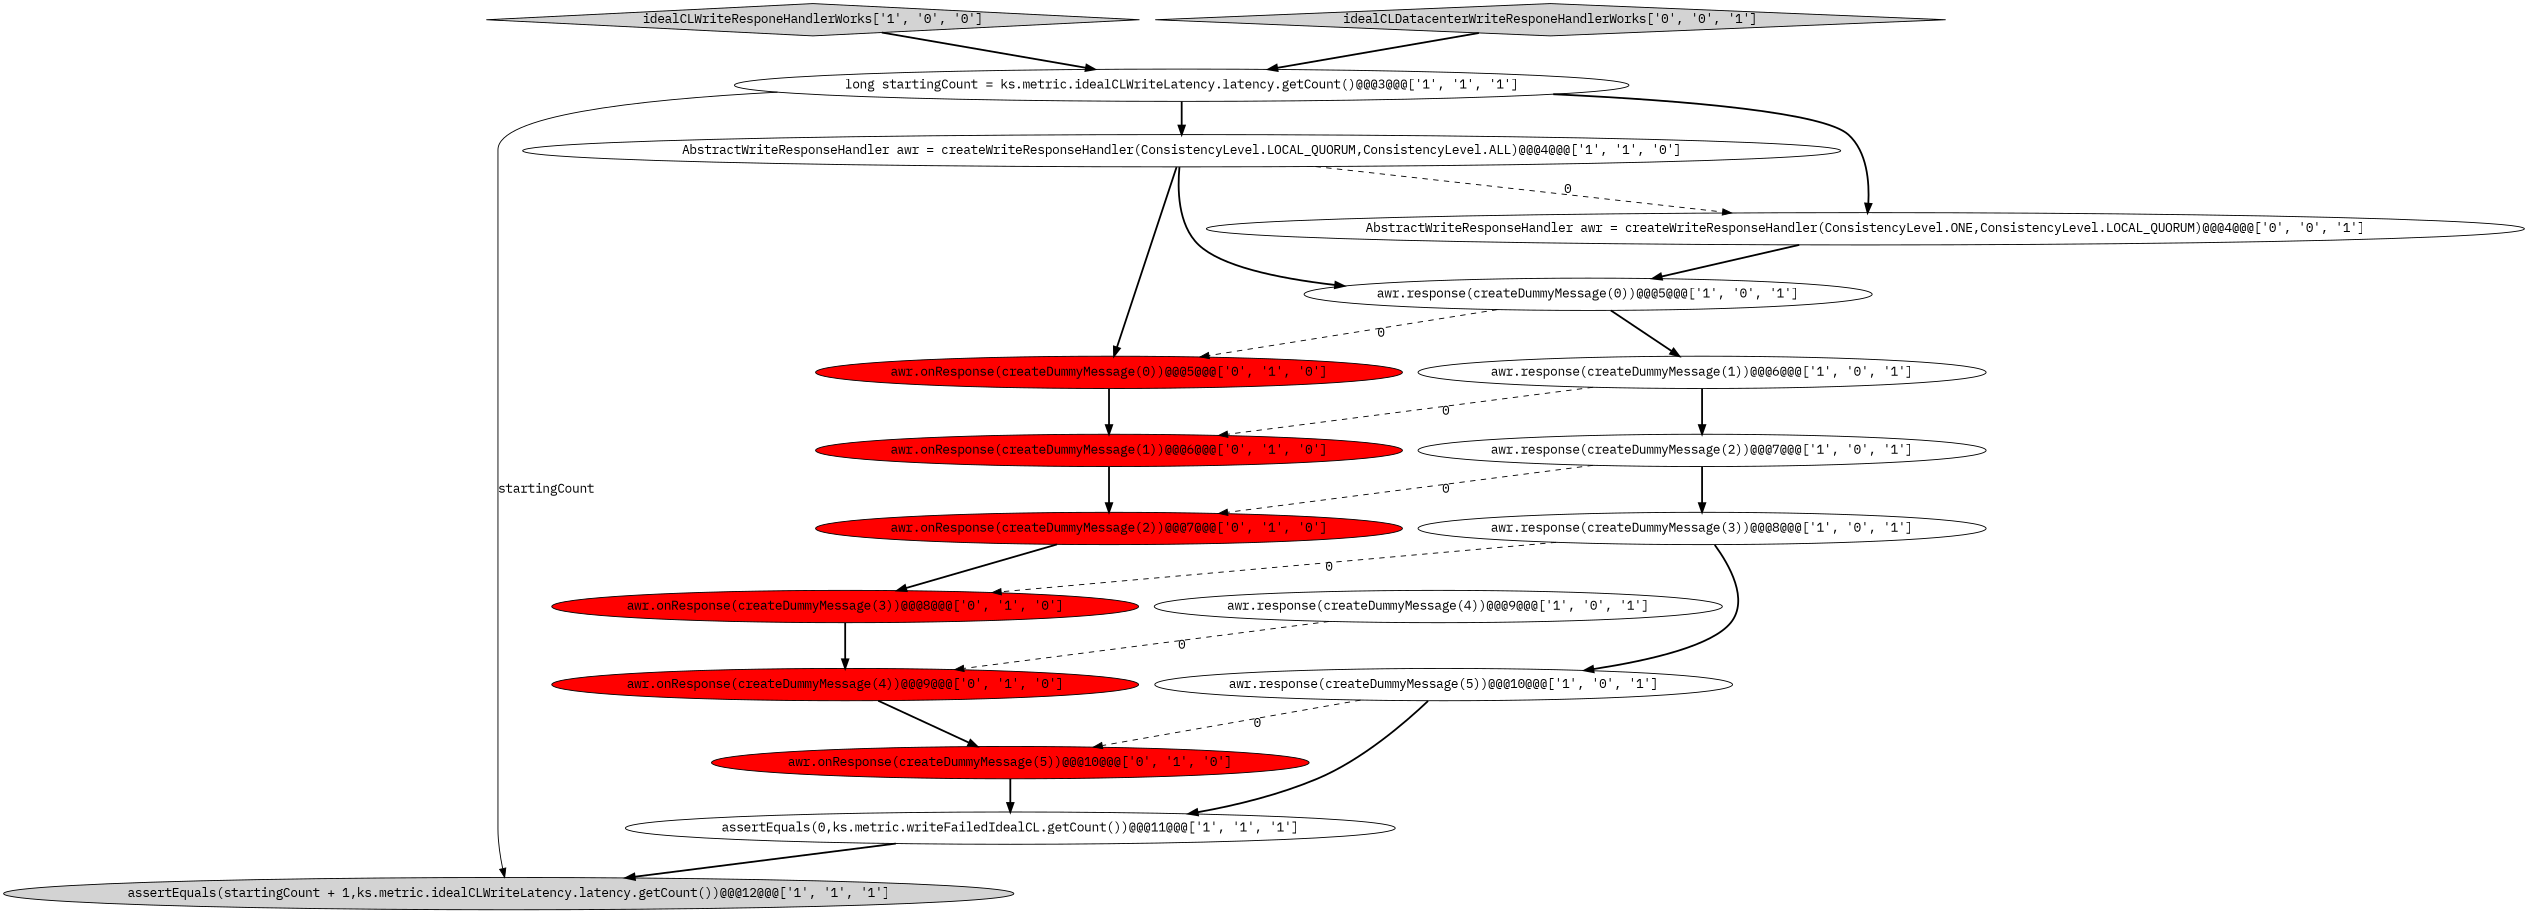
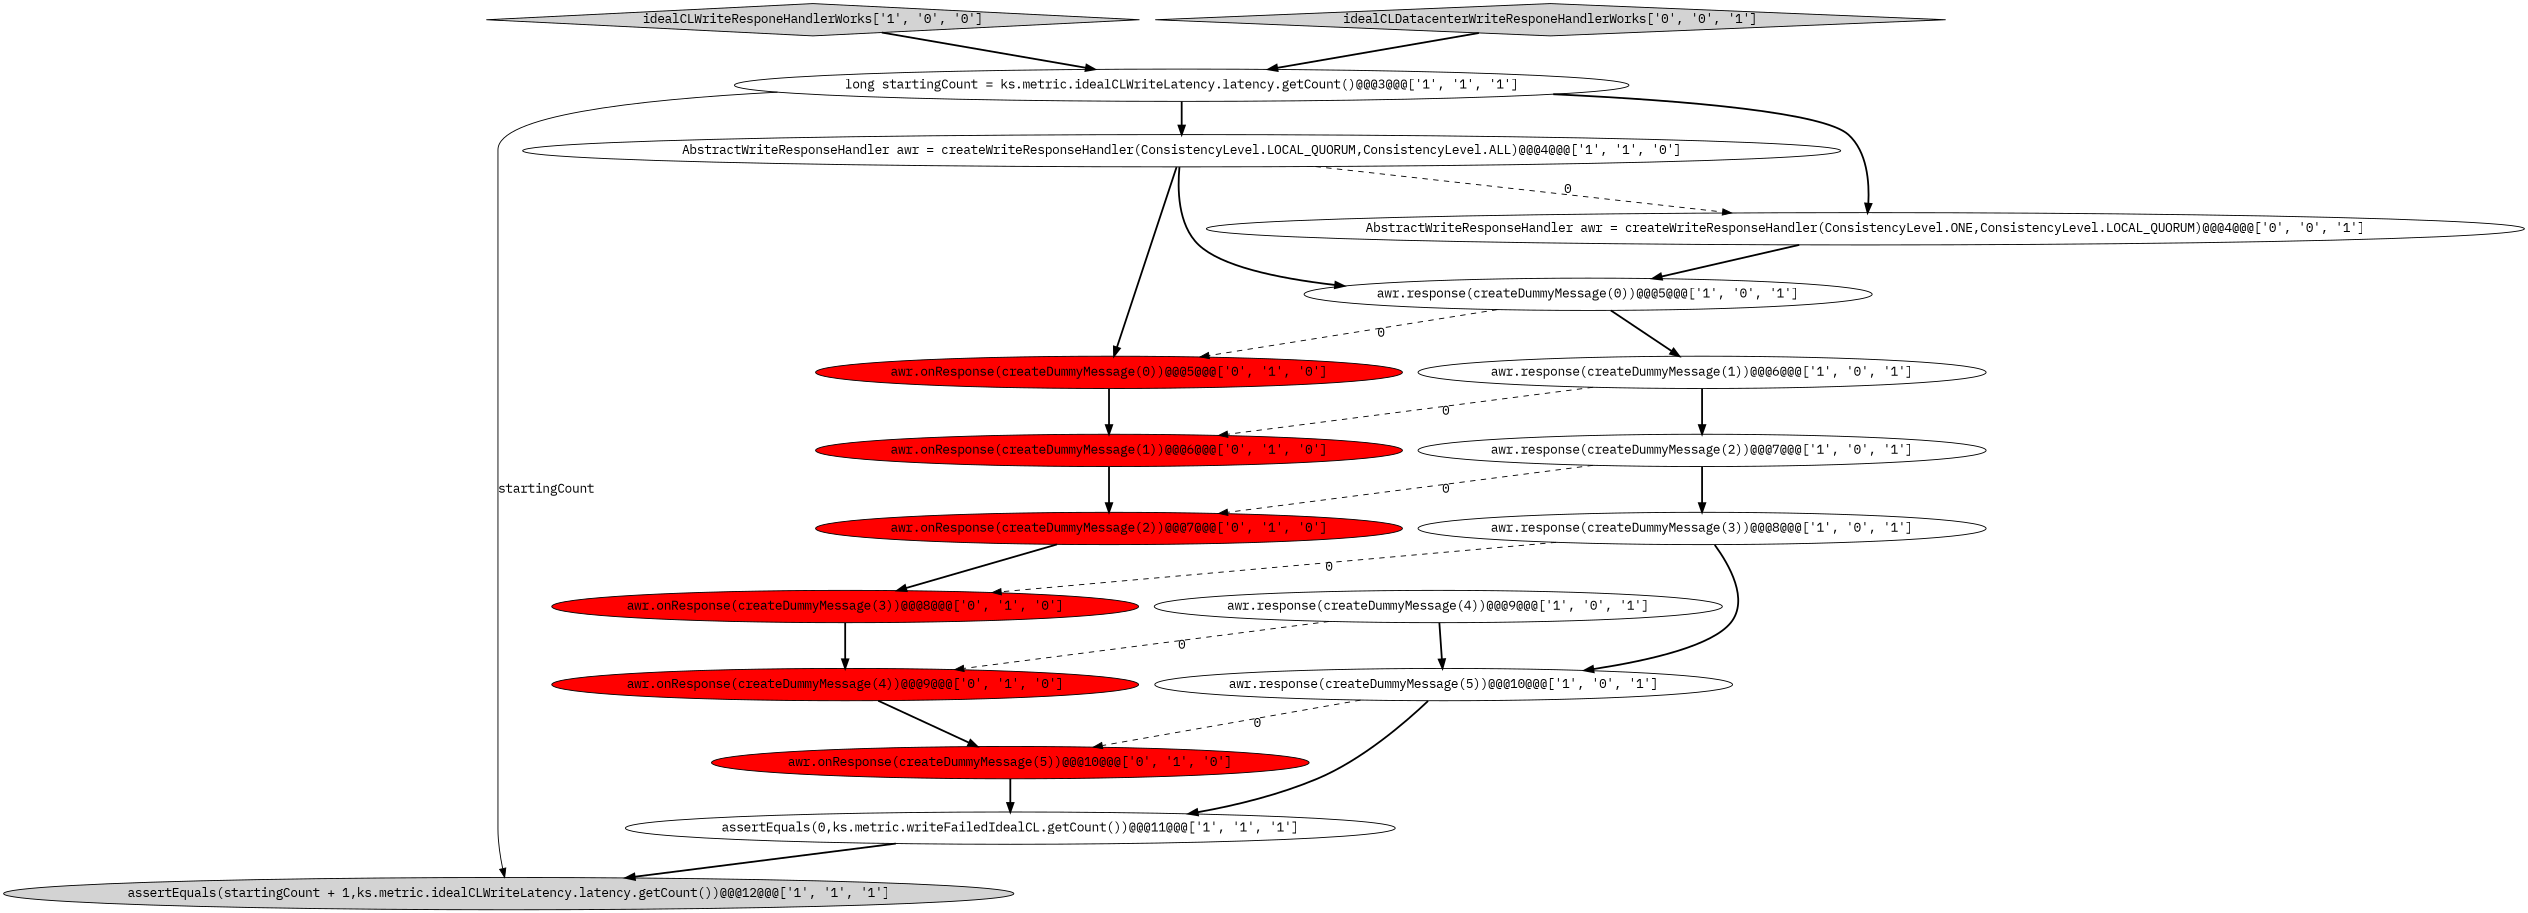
edge "awr.response(createDummyMessage(4))@@@9@@@['1', '0', '1']" -> "awr.response(createDummyMessage(5))@@@10@@@['1', '0', '1']": added
